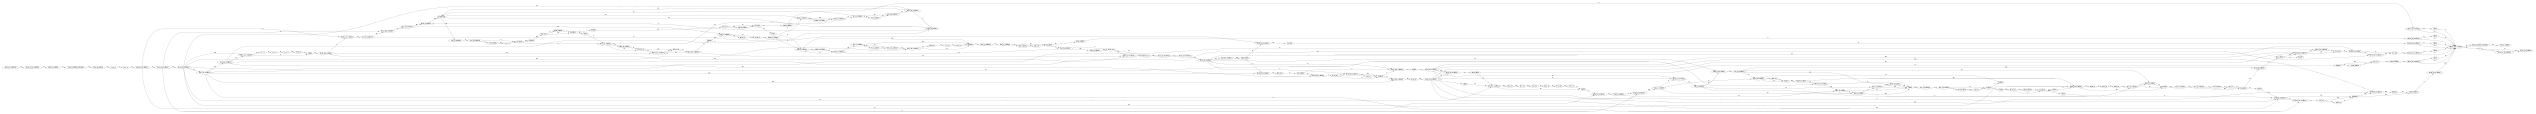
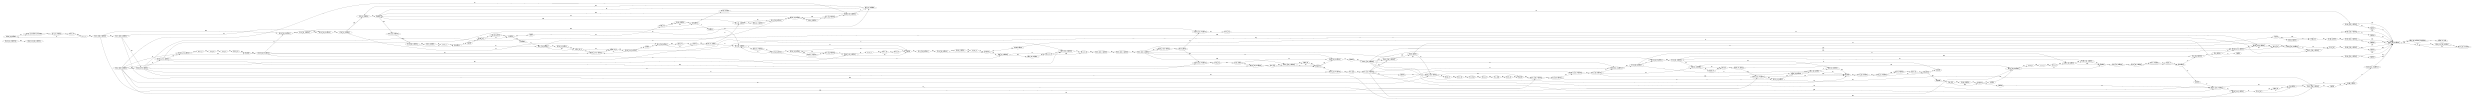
node "add sp , sp , # address": label "add sp , sp , # address" -> "add sp , sp , # cbz"
edge "stp x29 , x30 , [ sp , # address ]" -> "add x29 , sp , # address": now "mov x5 , x2" -> "add x29 , sp , # address"
edge "stur x1 , [ x29 , #- address ]" -> "stur x2 , [ x29 , #- address ]": now "stur x1 , [ x29 , #- address ]" -> "stur x3 , [ x29 , #- address ]"
